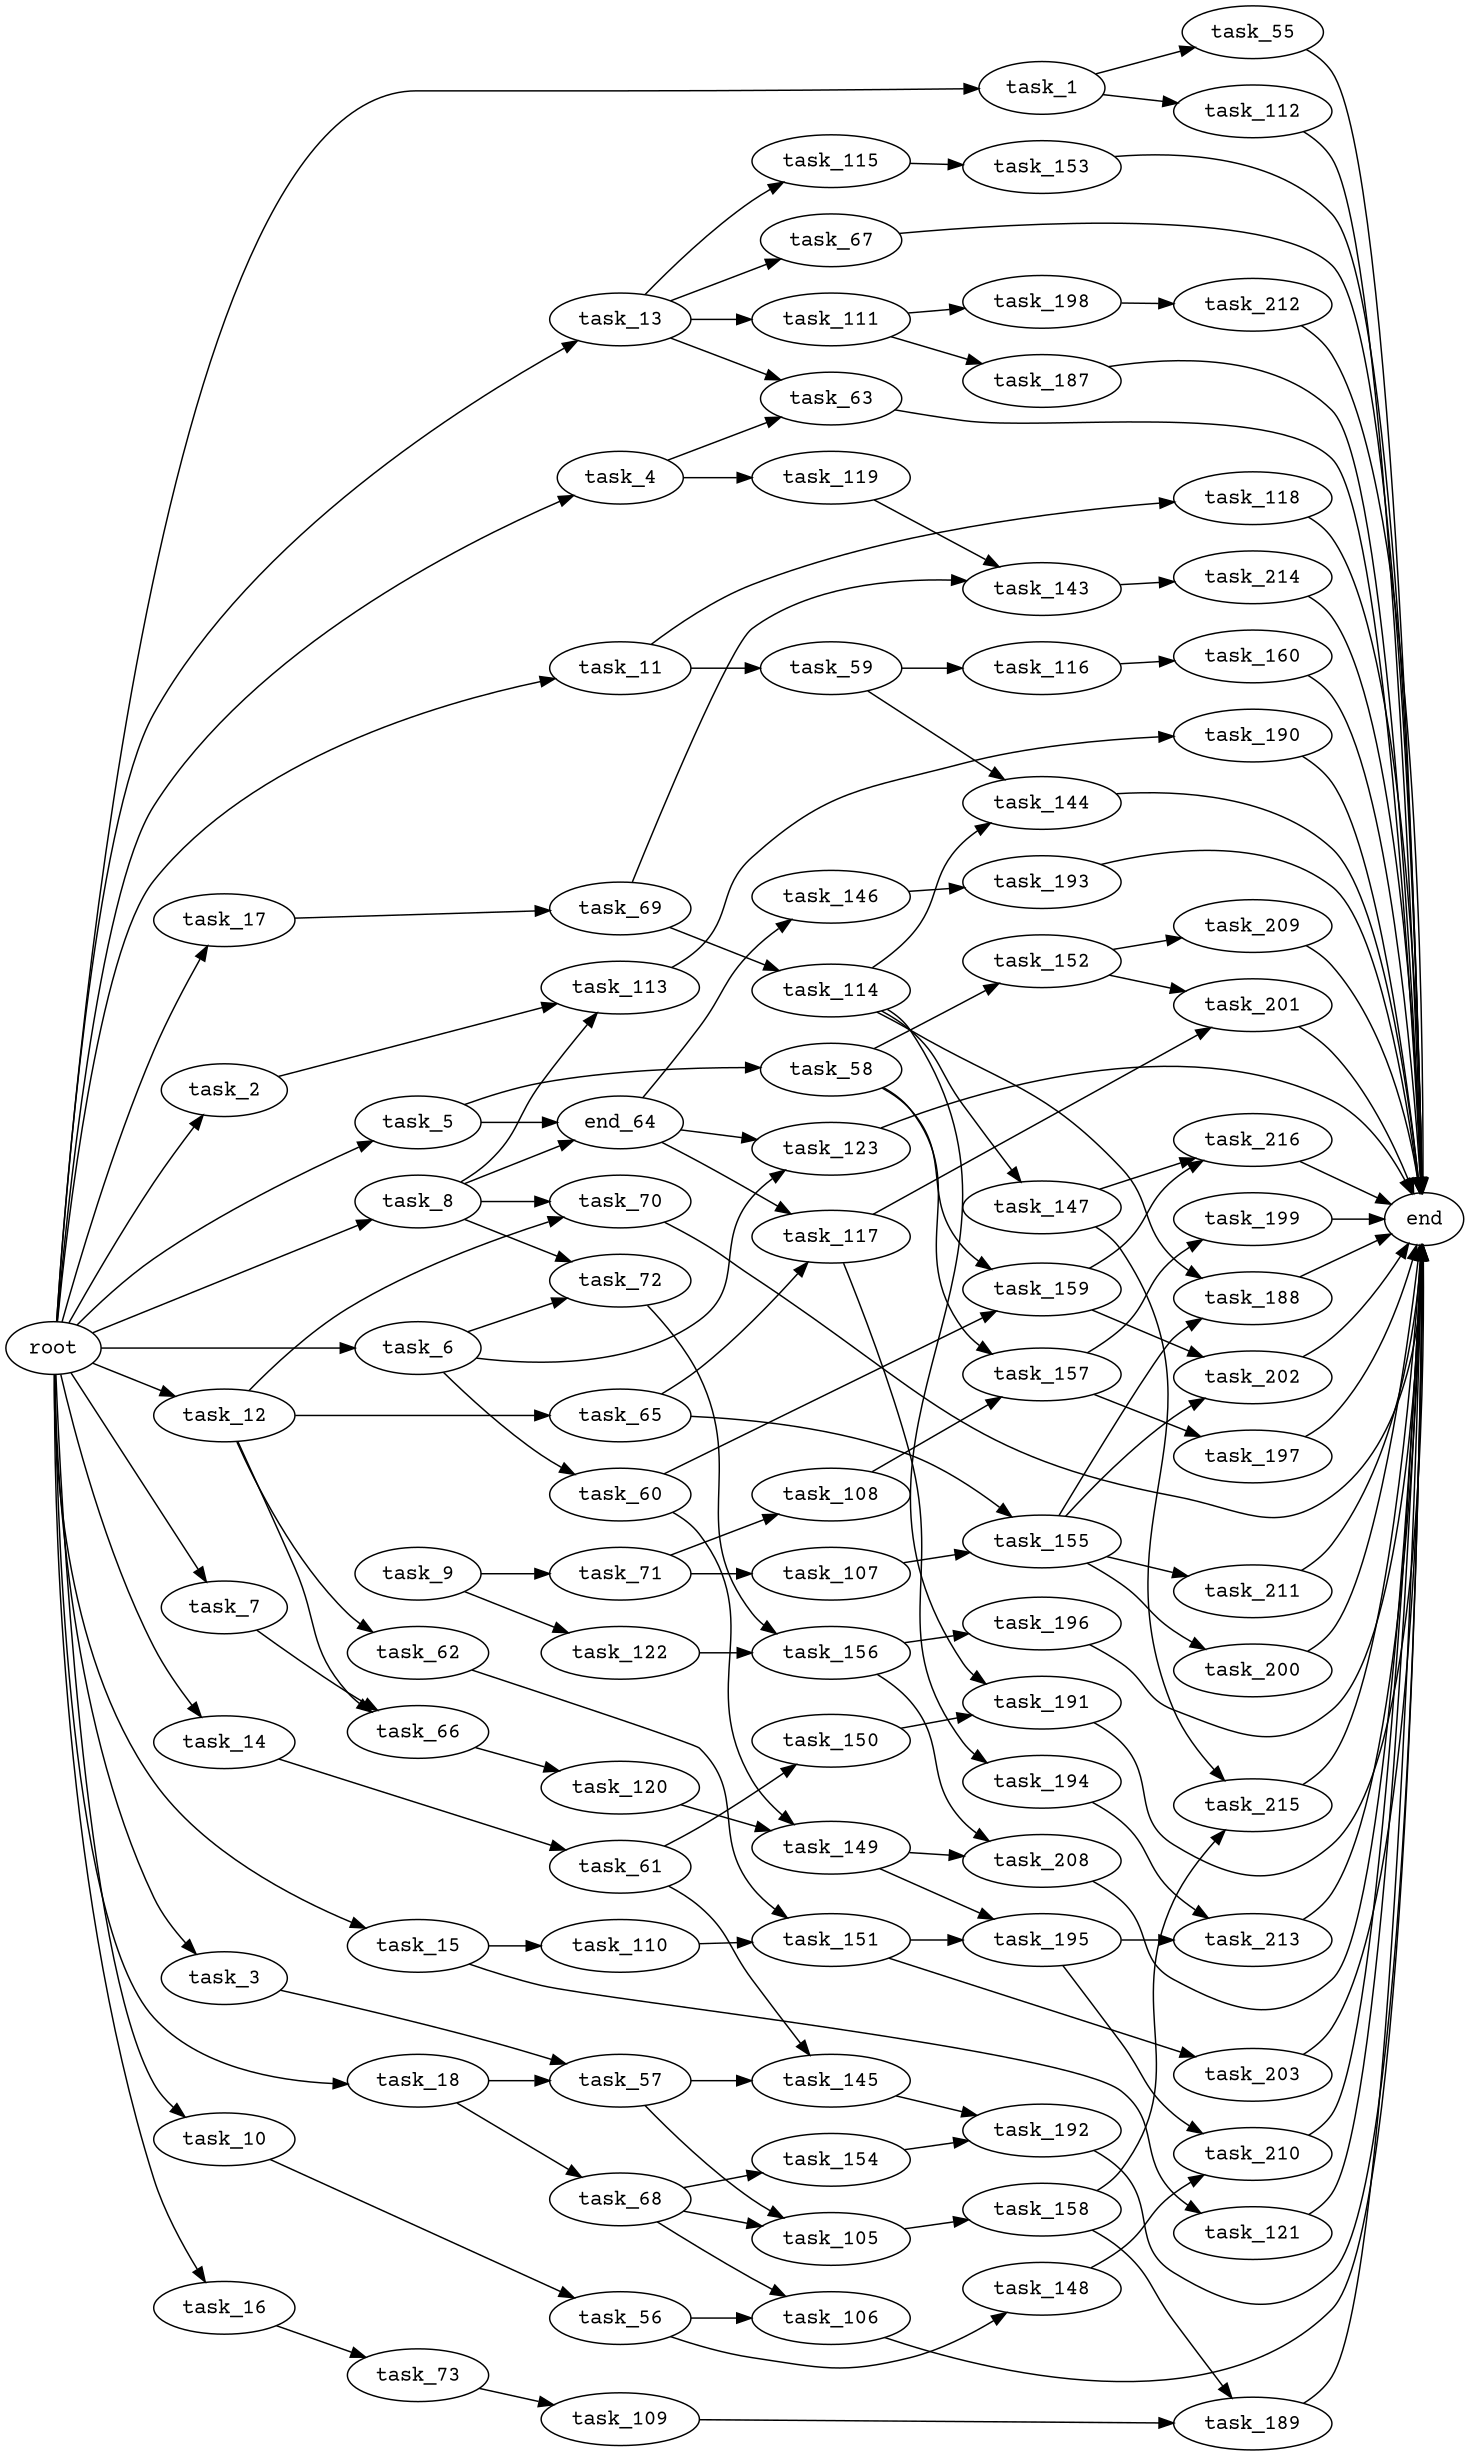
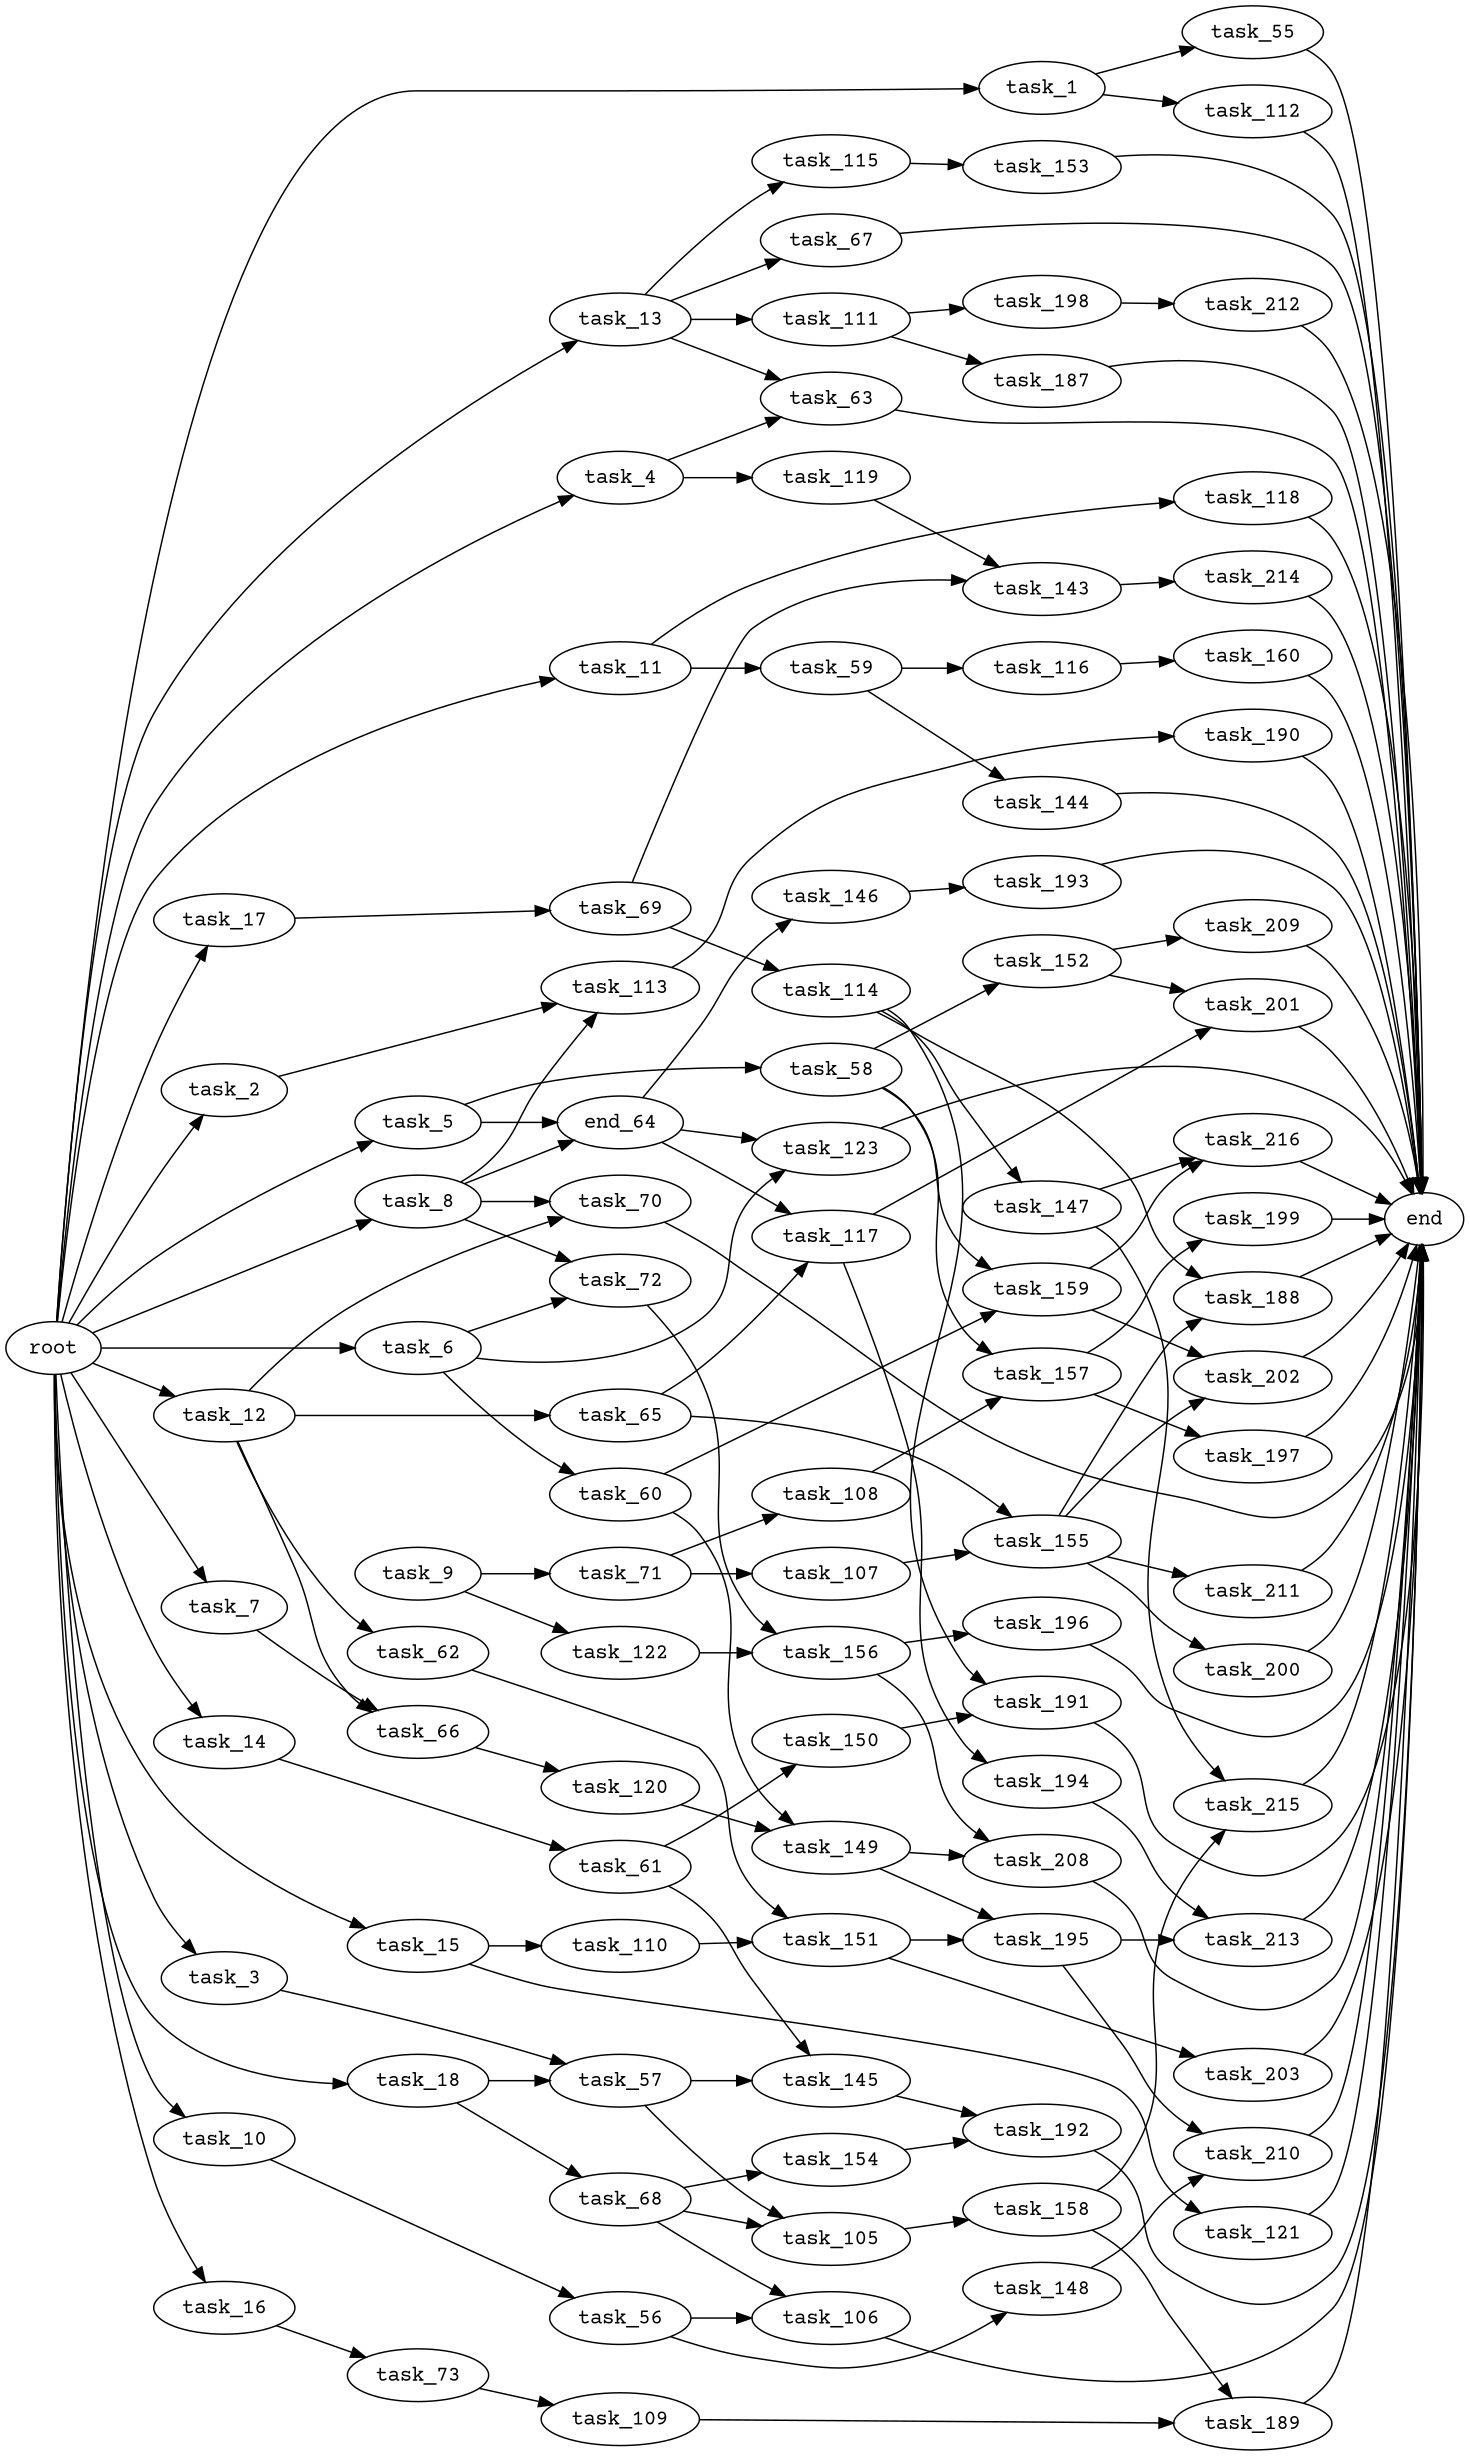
edge "task_114" -> "task_144": removed
